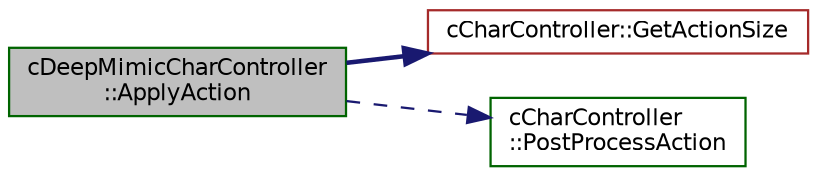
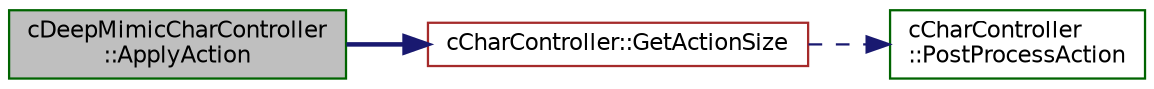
edge "cDeepMimicCharController ::ApplyAction" -> "cCharController ::PostProcessAction": now "cCharController::GetActionSize" -> "cCharController ::PostProcessAction"
